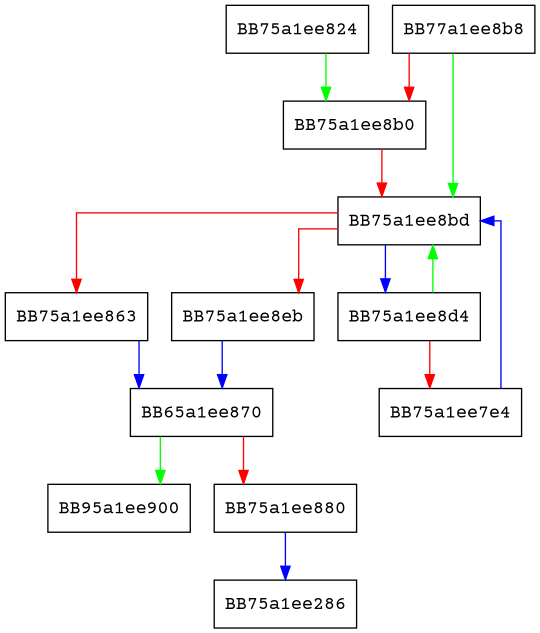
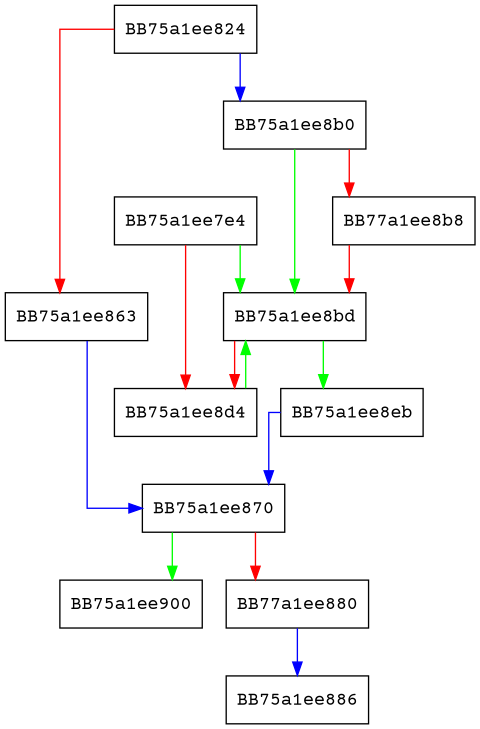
edge "BB75a1ee824" -> "BB75a1ee8b0": color green -> blue
edge "BB77a1ee8b8" -> "BB75a1ee8b0": reversed
edge "BB77a1ee8b8" -> "BB75a1ee8bd": color green -> red
edge "BB75a1ee8b0" -> "BB75a1ee8bd": color red -> green
edge "BB75a1ee8bd" -> "BB75a1ee863": now "BB75a1ee824" -> "BB75a1ee863"
edge "BB75a1ee8bd" -> "BB75a1ee8eb": color red -> green
edge "BB75a1ee8bd" -> "BB75a1ee8d4": color blue -> red
edge "BB75a1ee7e4" -> "BB75a1ee8bd": color blue -> green
edge "BB75a1ee8d4" -> "BB75a1ee7e4": reversed
node "BB65a1ee870": label "BB65a1ee870" -> "BB75a1ee870"
node "BB95a1ee900": label "BB95a1ee900" -> "BB75a1ee900"
node "BB75a1ee880": label "BB75a1ee880" -> "BB77a1ee880"
node "BB75a1ee286": label "BB75a1ee286" -> "BB75a1ee886"
